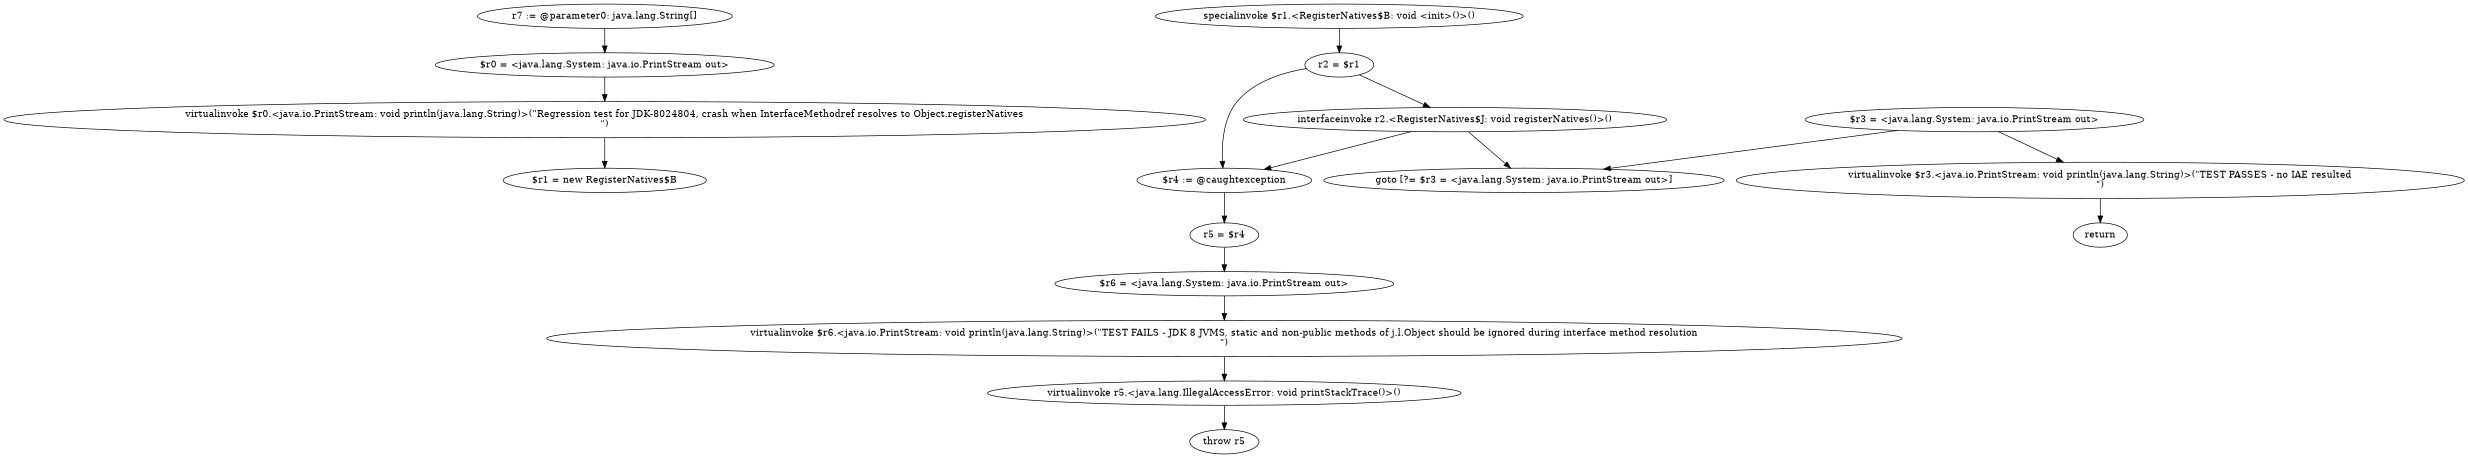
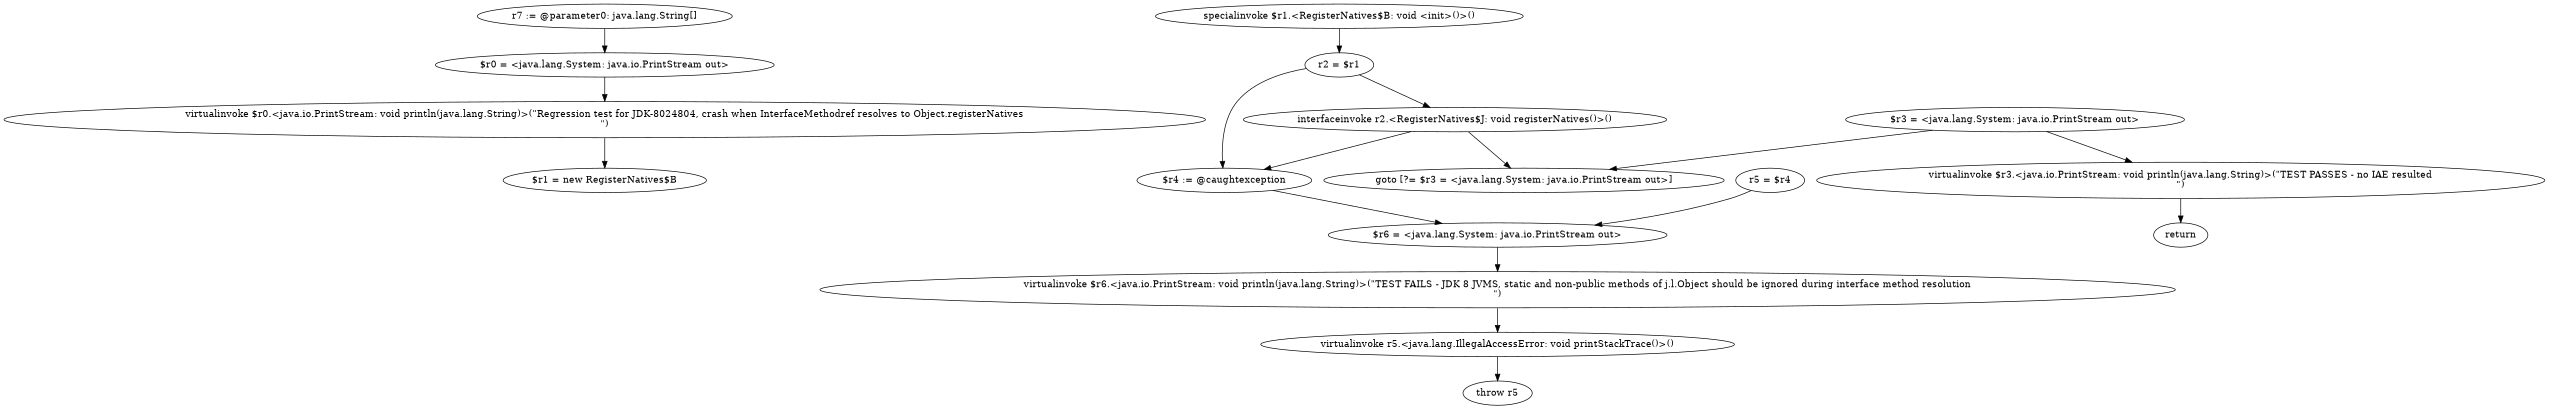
edge "$r4 := @caughtexception" -> "r5 = $r4": now "$r4 := @caughtexception" -> "$r6 = <java.lang.System: java.io.PrintStream out>"
